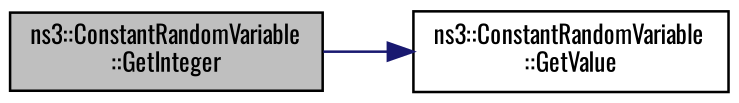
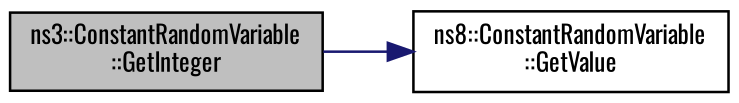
node "ns3::ConstantRandomVariable ::GetValue": label "ns3::ConstantRandomVariable ::GetValue" -> "ns8::ConstantRandomVariable ::GetValue"
